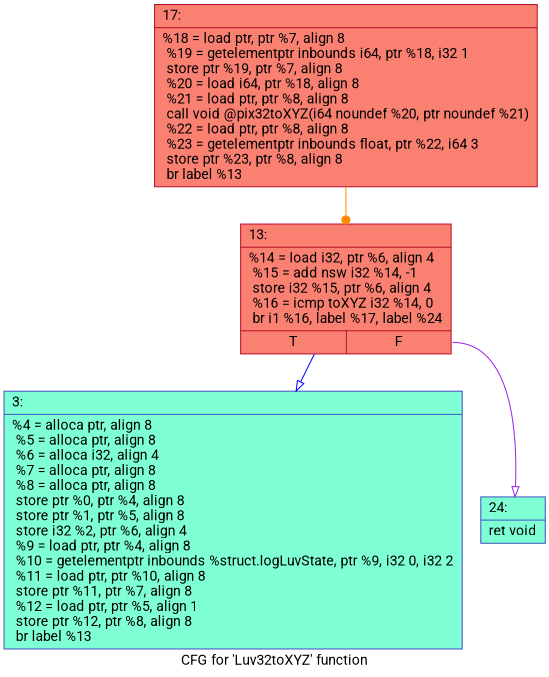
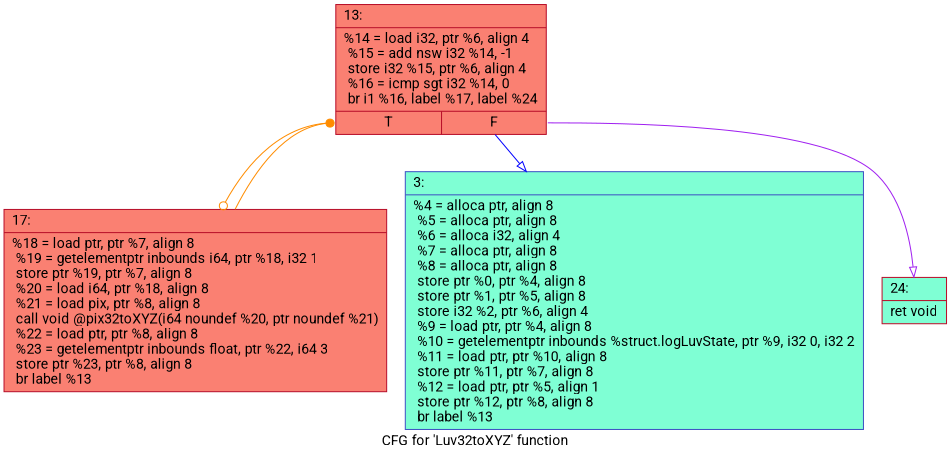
node "17:": text "%21 = load ptr, ptr %8, align 8" -> "%21 = load pix, ptr %8, align 8"
edge "13:" -> "17:": added
node "13:": text "%16 = icmp toXYZ i32 %14, 0" -> "%16 = icmp sgt i32 %14, 0"
node "24:": color #3d50c3ff -> #b70d28ff
